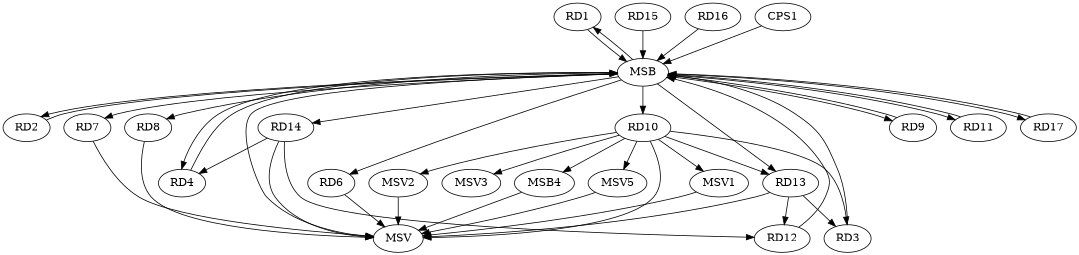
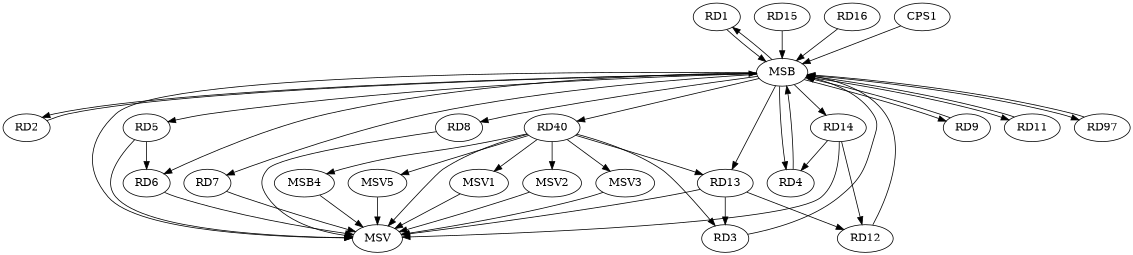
node "RD5": added
node "RD10": label "RD10" -> "RD40"
node "RD17": label "RD17" -> "RD97"
edge "MSV3" -> "MSV": added
